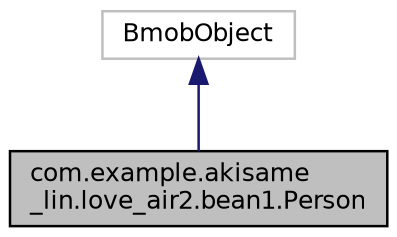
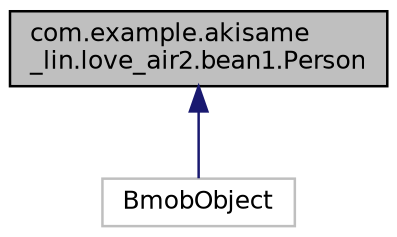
edge "com.example.akisame _lin.love_air2.bean1.Person" -> "BmobObject": reversed
